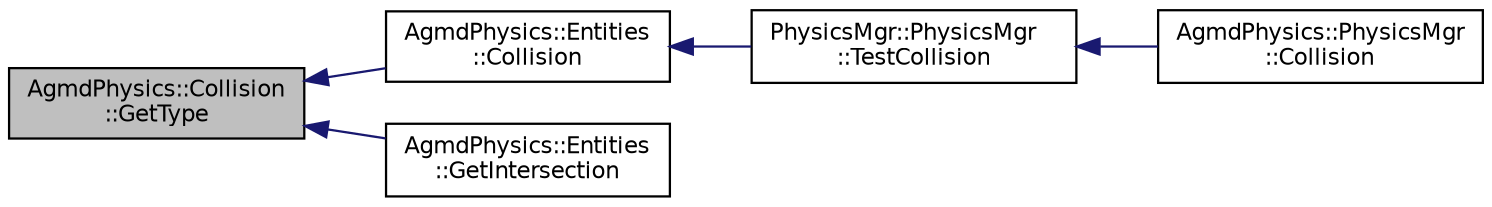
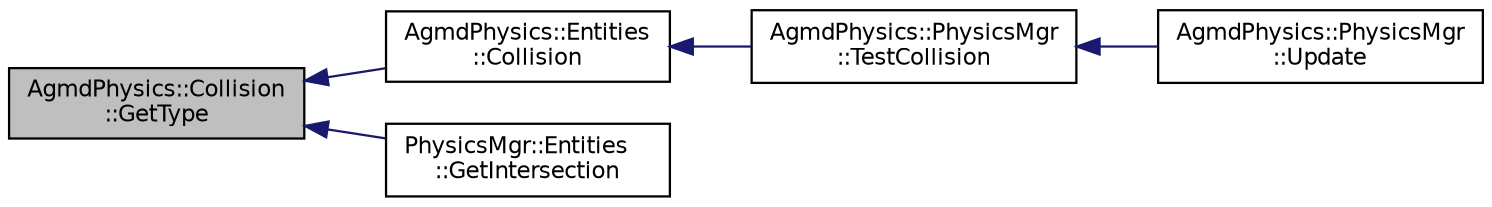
node "PhysicsMgr::PhysicsMgr ::TestCollision": label "PhysicsMgr::PhysicsMgr ::TestCollision" -> "AgmdPhysics::PhysicsMgr ::TestCollision"
node "AgmdPhysics::PhysicsMgr ::Collision": label "AgmdPhysics::PhysicsMgr ::Collision" -> "AgmdPhysics::PhysicsMgr ::Update"
node "AgmdPhysics::Entities ::GetIntersection": label "AgmdPhysics::Entities ::GetIntersection" -> "PhysicsMgr::Entities ::GetIntersection"
